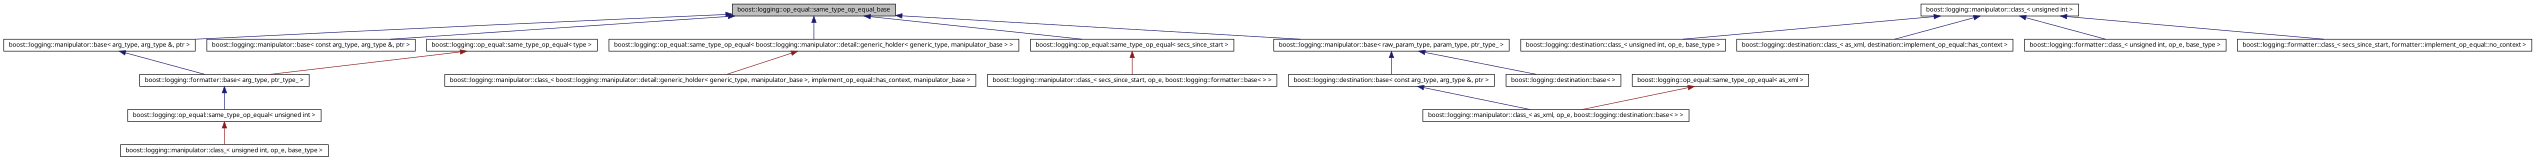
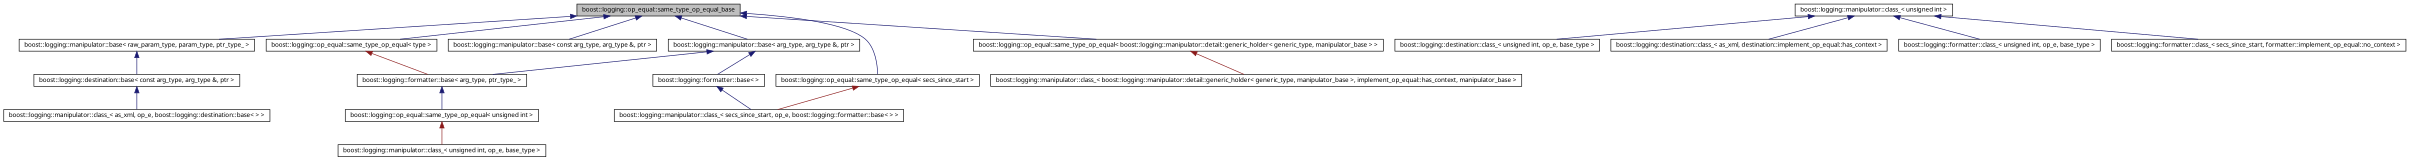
edge "boost::logging::op_equal::same_type_op_equal< type >" -> "boost::logging::op_equal::same_type_op_equal_base": added
node "boost::logging::formatter::base< >": added
node "boost::logging::destination::base< >": removed
node "boost::logging::op_equal::same_type_op_equal< as_xml >": removed
